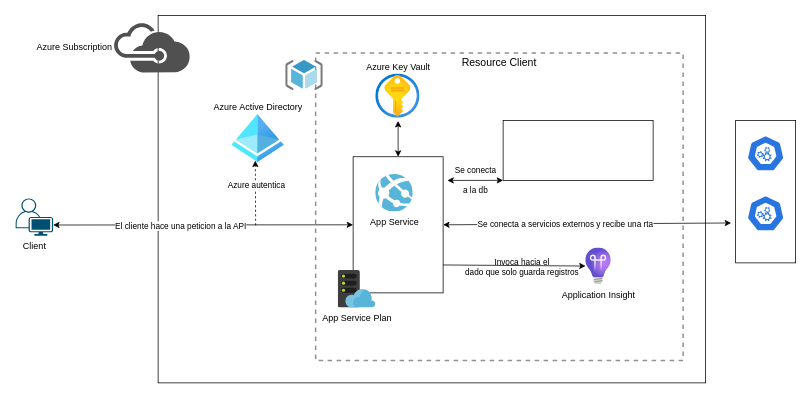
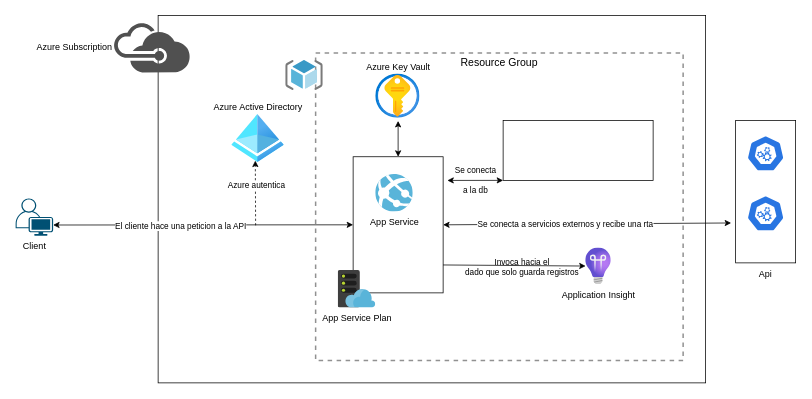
node "Resource Client": label "Resource Client" -> "Resource Group"
node "Api": added
